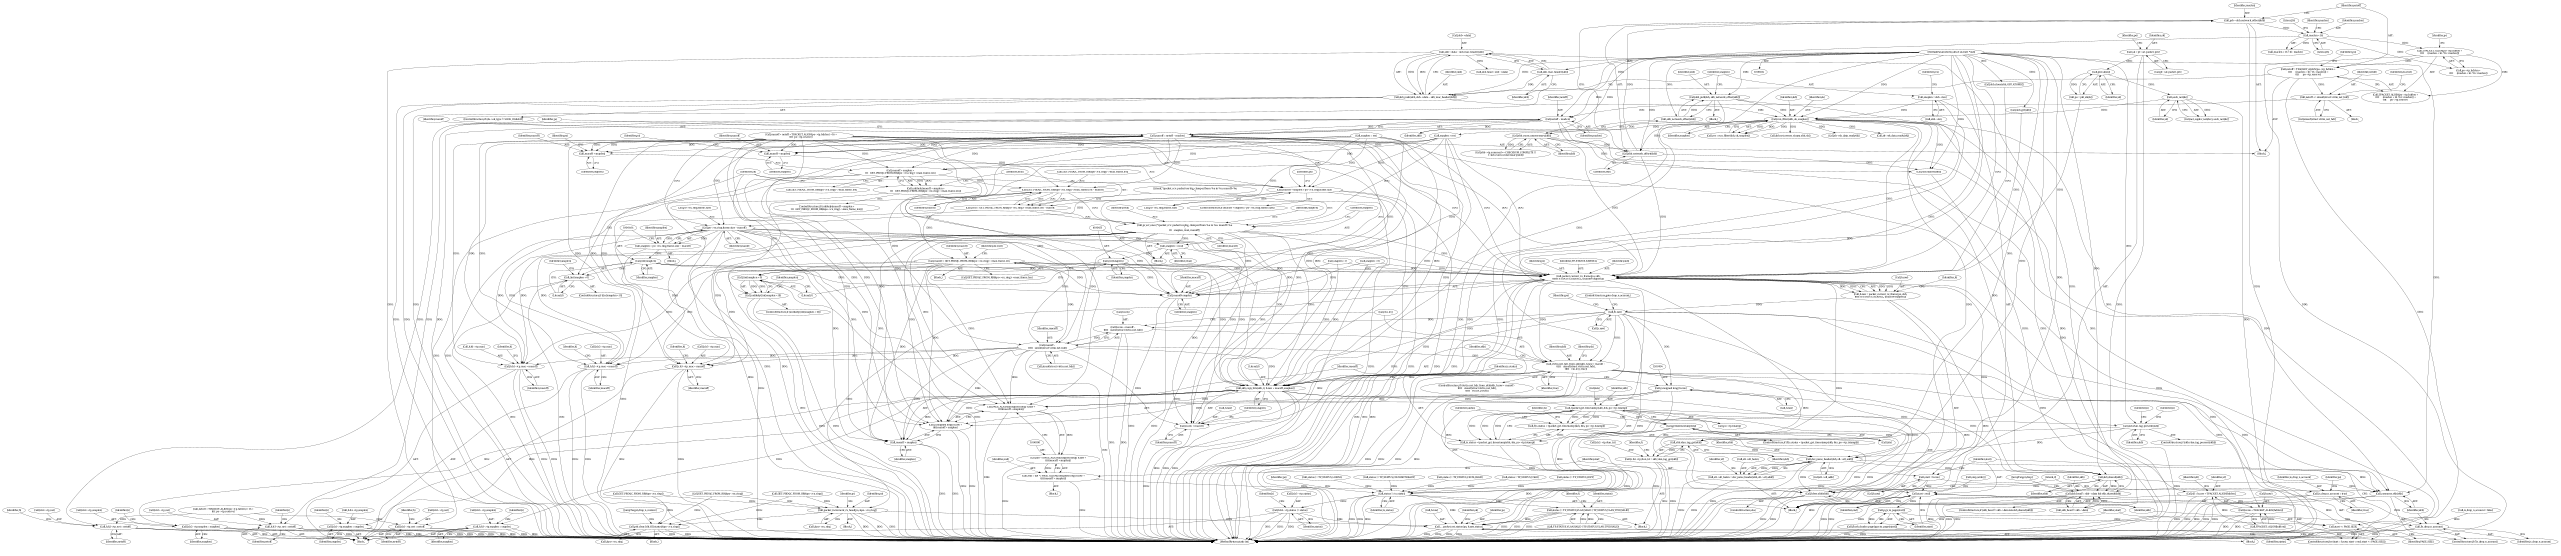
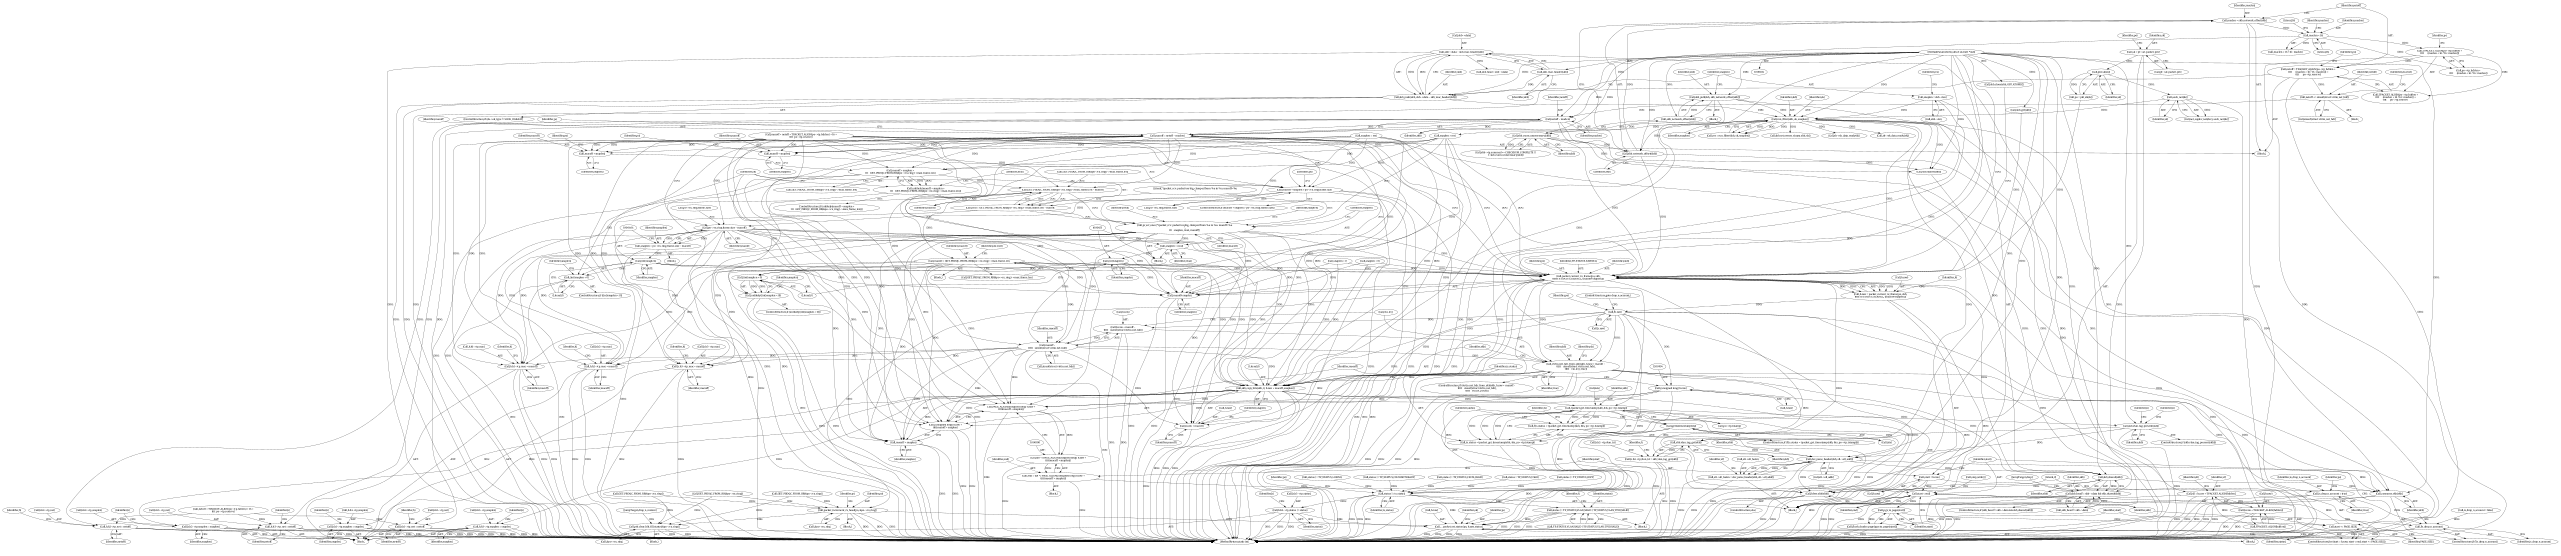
node "(Call,prb = skb_network_offset(skb))": label "(Call,prb = skb_network_offset(skb))" -> "(Call,maclen = skb_network_offset(skb))"
